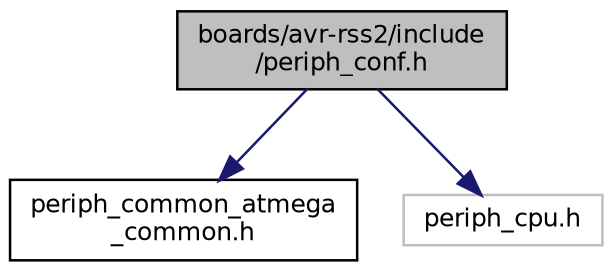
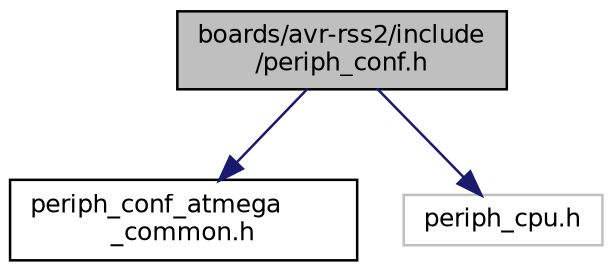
node "periph_common_atmega _common.h": label "periph_common_atmega _common.h" -> "periph_conf_atmega _common.h"
